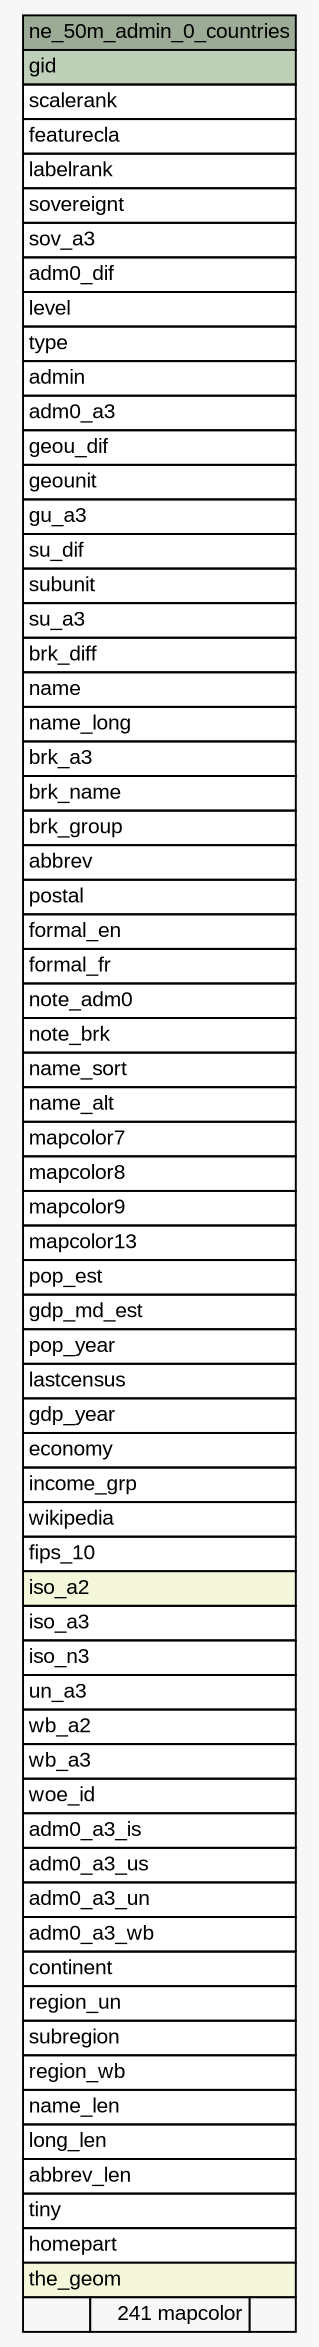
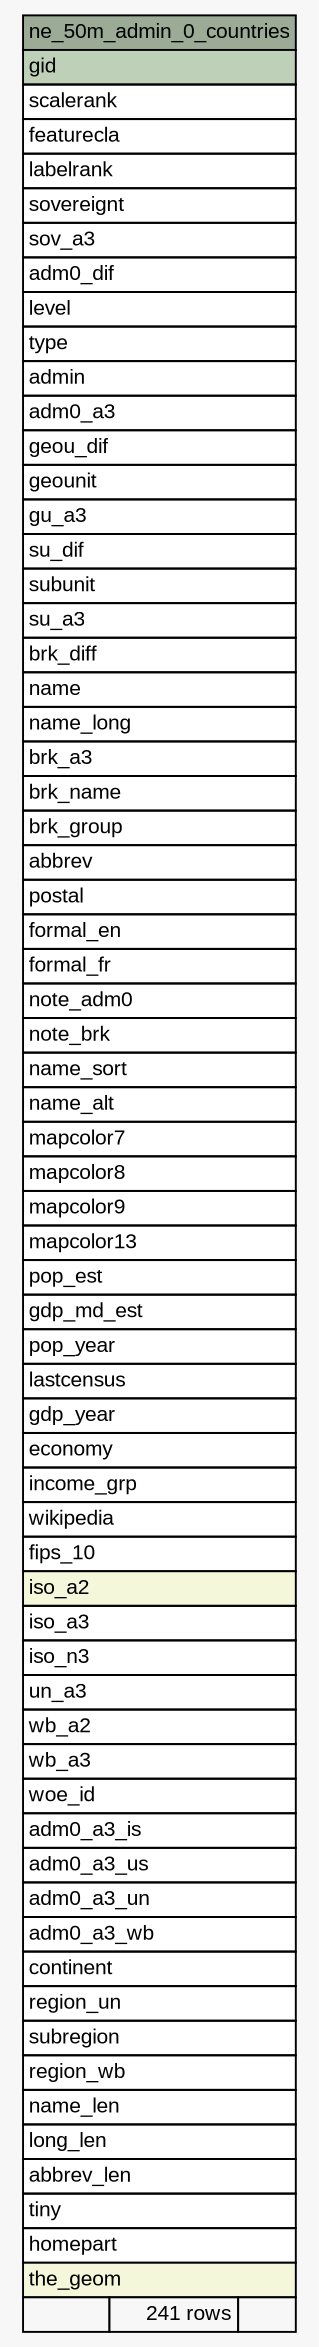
node "ne_50m_admin_0_countries": text "241 mapcolor" -> "241 rows"
